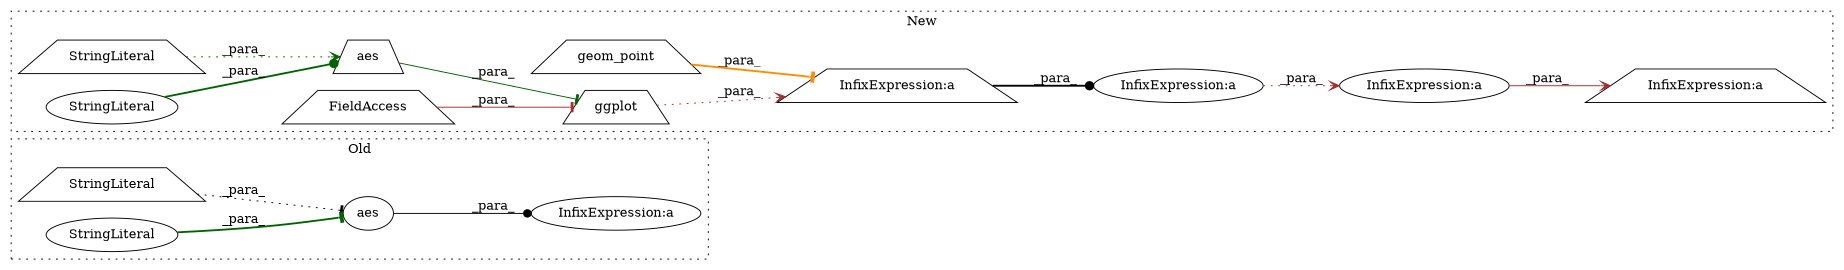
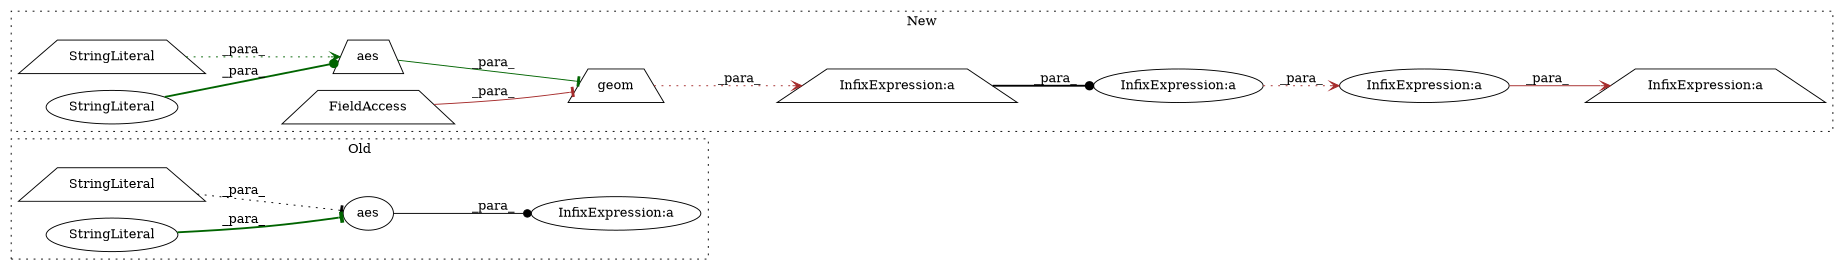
node "geom_point": removed
node "ggplot": label "ggplot" -> "geom"
